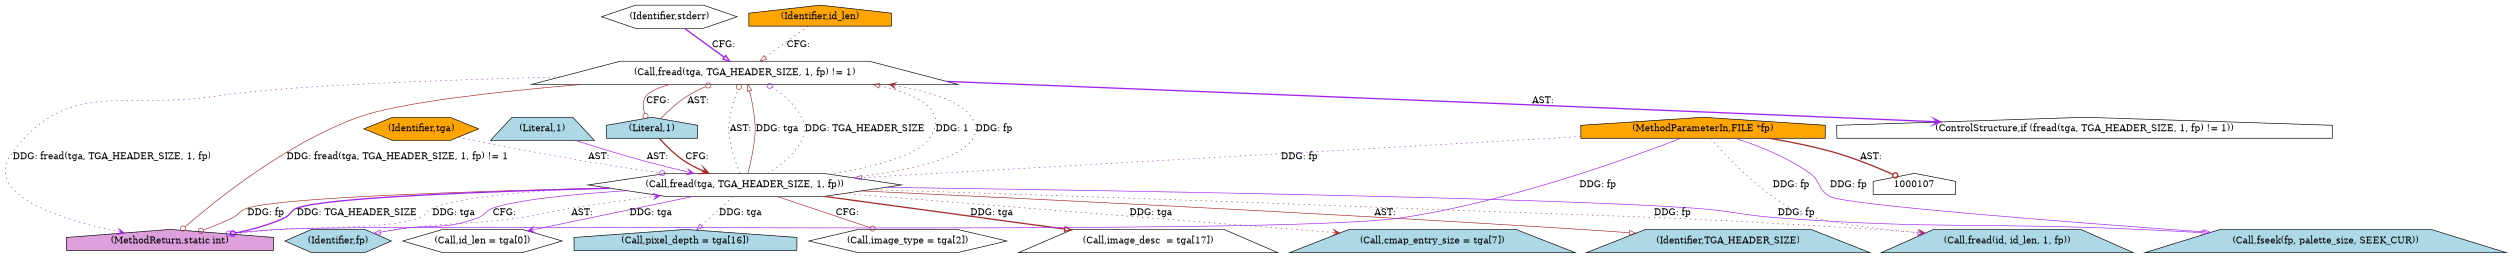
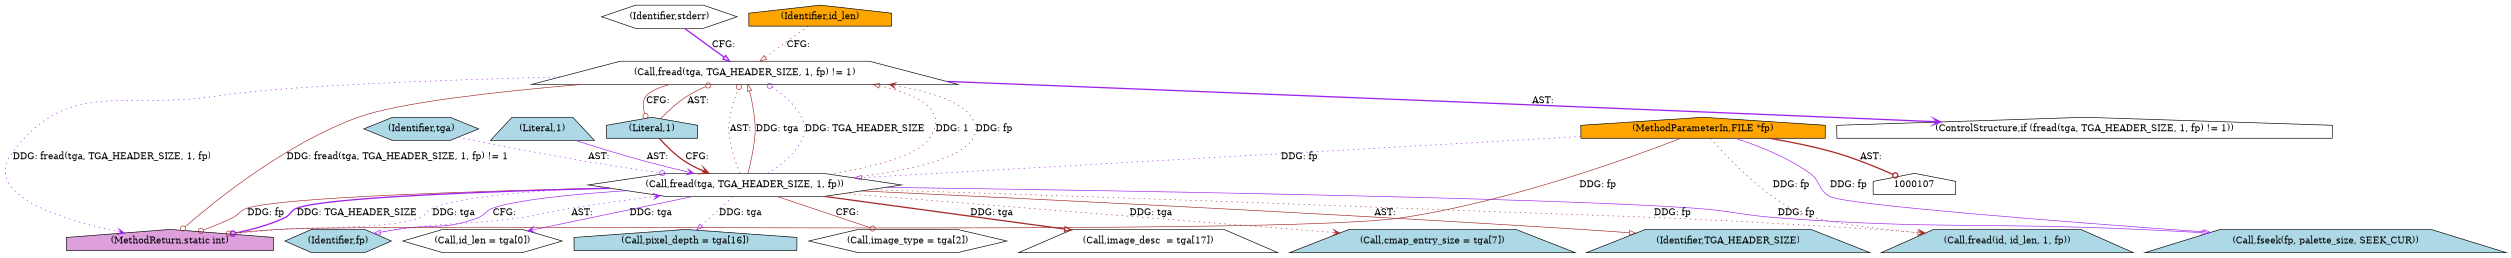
node "(Identifier,tga)": fillcolor orange -> lightblue
edge "(MethodParameterIn,FILE *fp)" -> "(Call,fread(id, id_len, 1, fp))": color purple -> brown
edge "(MethodParameterIn,FILE *fp)" -> "(MethodReturn,static int)": color purple -> brown
